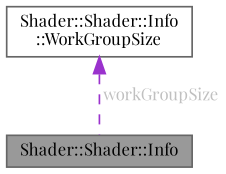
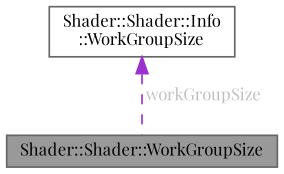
node "Shader::Shader::Info": label "Shader::Shader::Info" -> "Shader::Shader::WorkGroupSize"
